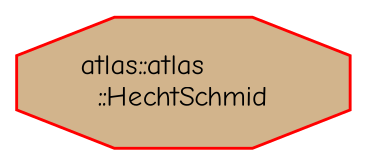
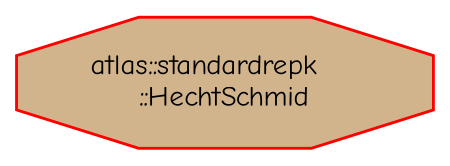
node "atlas::atlas ::HechtSchmid": label "atlas::atlas ::HechtSchmid" -> "atlas::standardrepk ::HechtSchmid"
